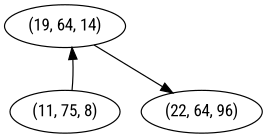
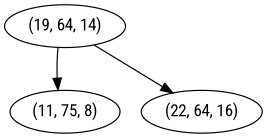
edge "(11, 75, 8)" -> "(19, 64, 14)": reversed
node "(22, 64, 96)": label "(22, 64, 96)" -> "(22, 64, 16)"
